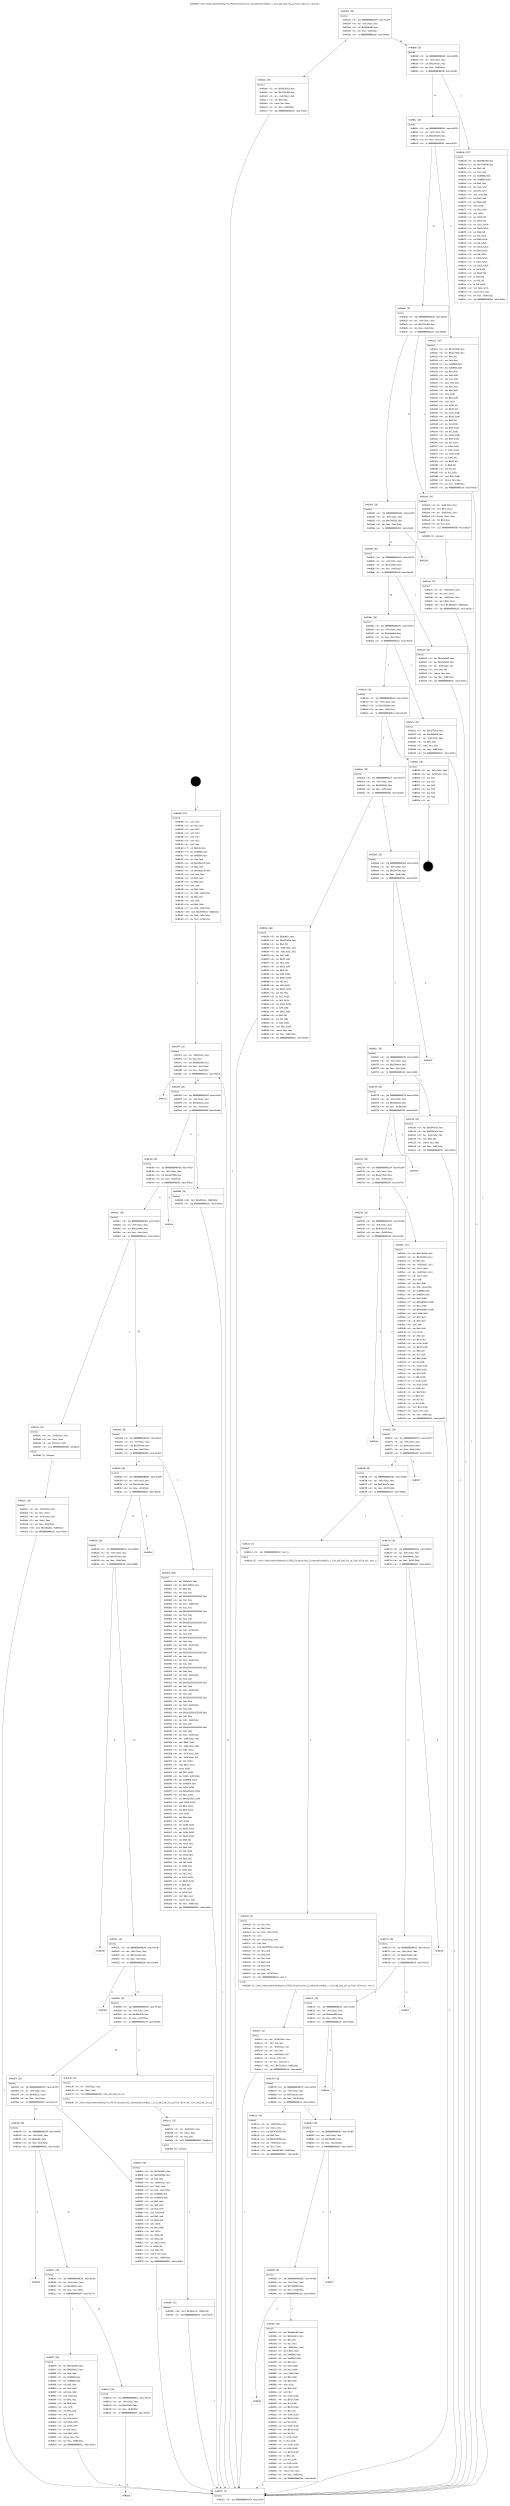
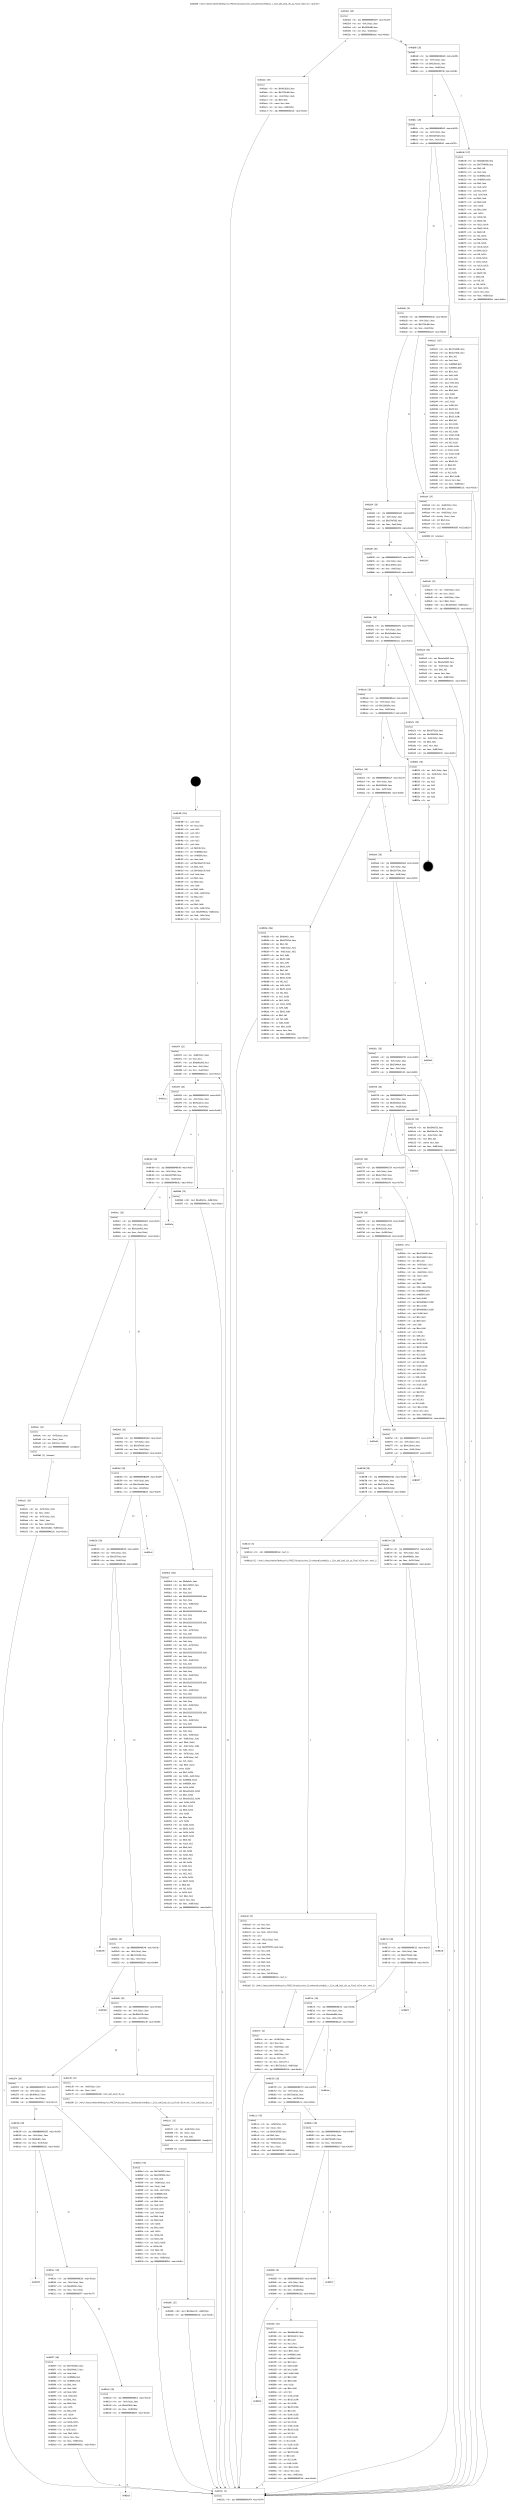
edge "0x4017dc [28]" -> "0x401814 [28]": now "0x4017dc [28]" -> "0x4017f8 [28]"
